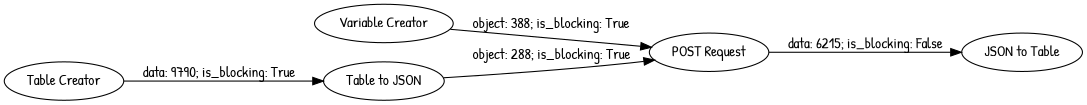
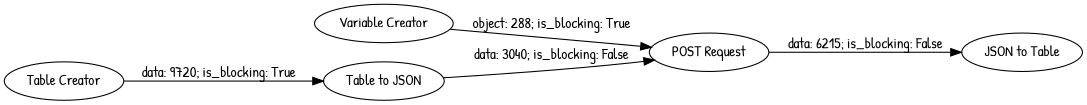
edge "Variable Creator" -> "POST Request": label "object: 388; is_blocking: True" -> "object: 288; is_blocking: True"
edge "Table to JSON" -> "POST Request": label "object: 288; is_blocking: True" -> "data: 3040; is_blocking: False"
edge "Table Creator" -> "Table to JSON": label "data: 9790; is_blocking: True" -> "data: 9720; is_blocking: True"
